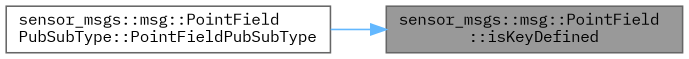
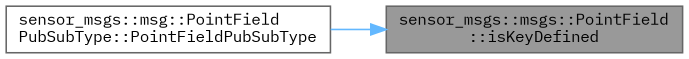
node "sensor_msgs::msg::PointField ::isKeyDefined": label "sensor_msgs::msg::PointField ::isKeyDefined" -> "sensor_msgs::msgs::PointField ::isKeyDefined"
